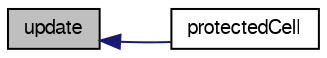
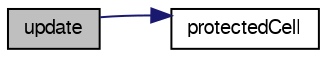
edge "protectedCell" -> "update": reversed
